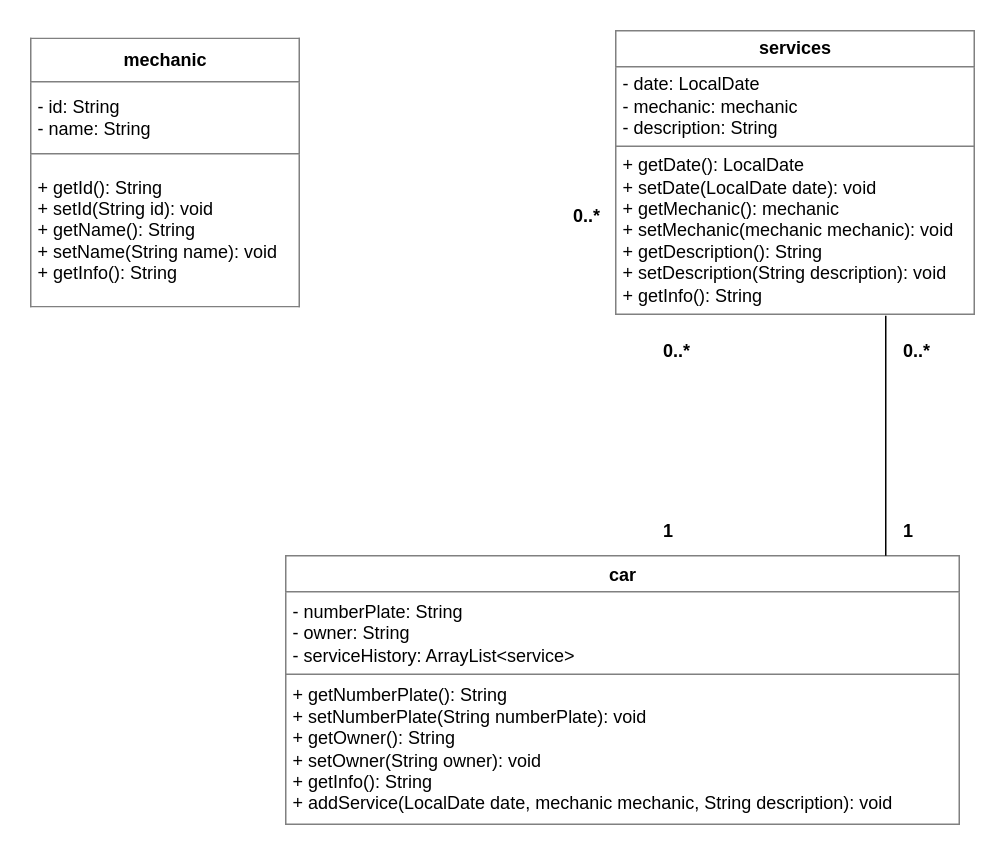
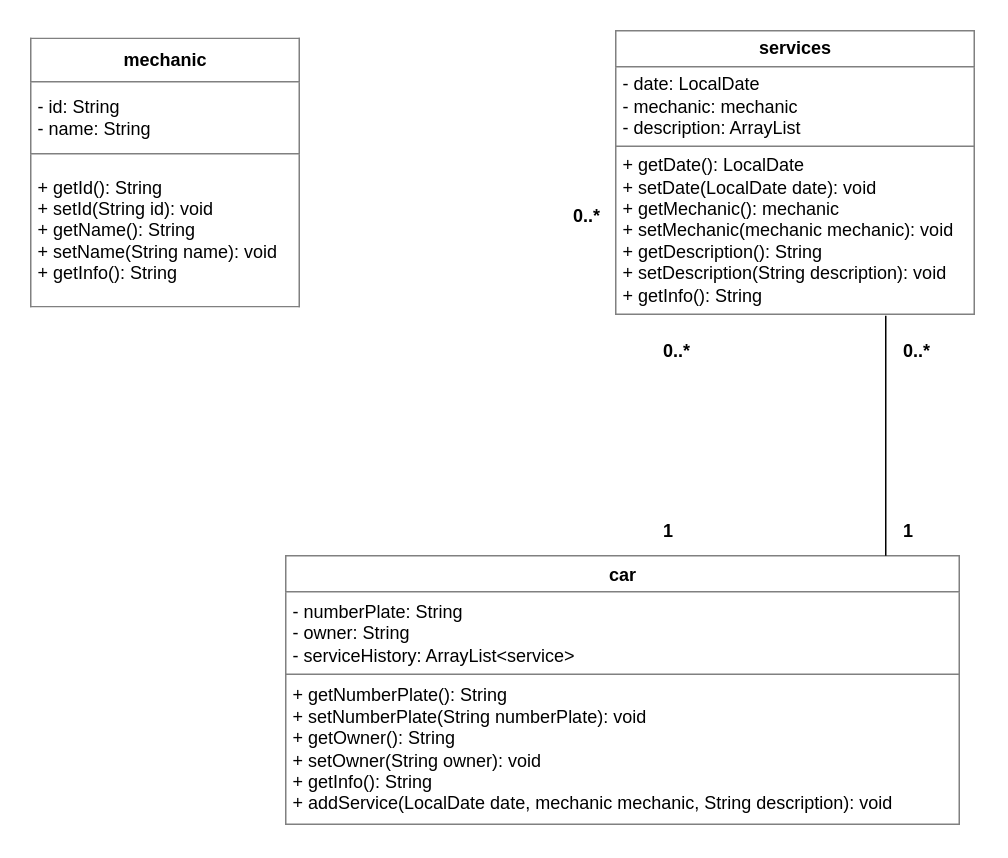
node "services - date: LocalDate - mechanic: mechanic - description: String + getDate(): LocalDate + setDate(LocalDate date): void + getMechanic(): mechanic + setMechanic(mechanic mechanic): void + getDescription(): String + setDescription(String description): void + getInfo(): String": label "services - date: LocalDate - mechanic: mechanic - description: String + getDate(): LocalDate + setDate(LocalDate date): void + getMechanic(): mechanic + setMechanic(mechanic mechanic): void + getDescription(): String + setDescription(String description): void + getInfo(): String" -> "services - date: LocalDate - mechanic: mechanic - description: ArrayList + getDate(): LocalDate + setDate(LocalDate date): void + getMechanic(): mechanic + setMechanic(mechanic mechanic): void + getDescription(): String + setDescription(String description): void + getInfo(): String"
